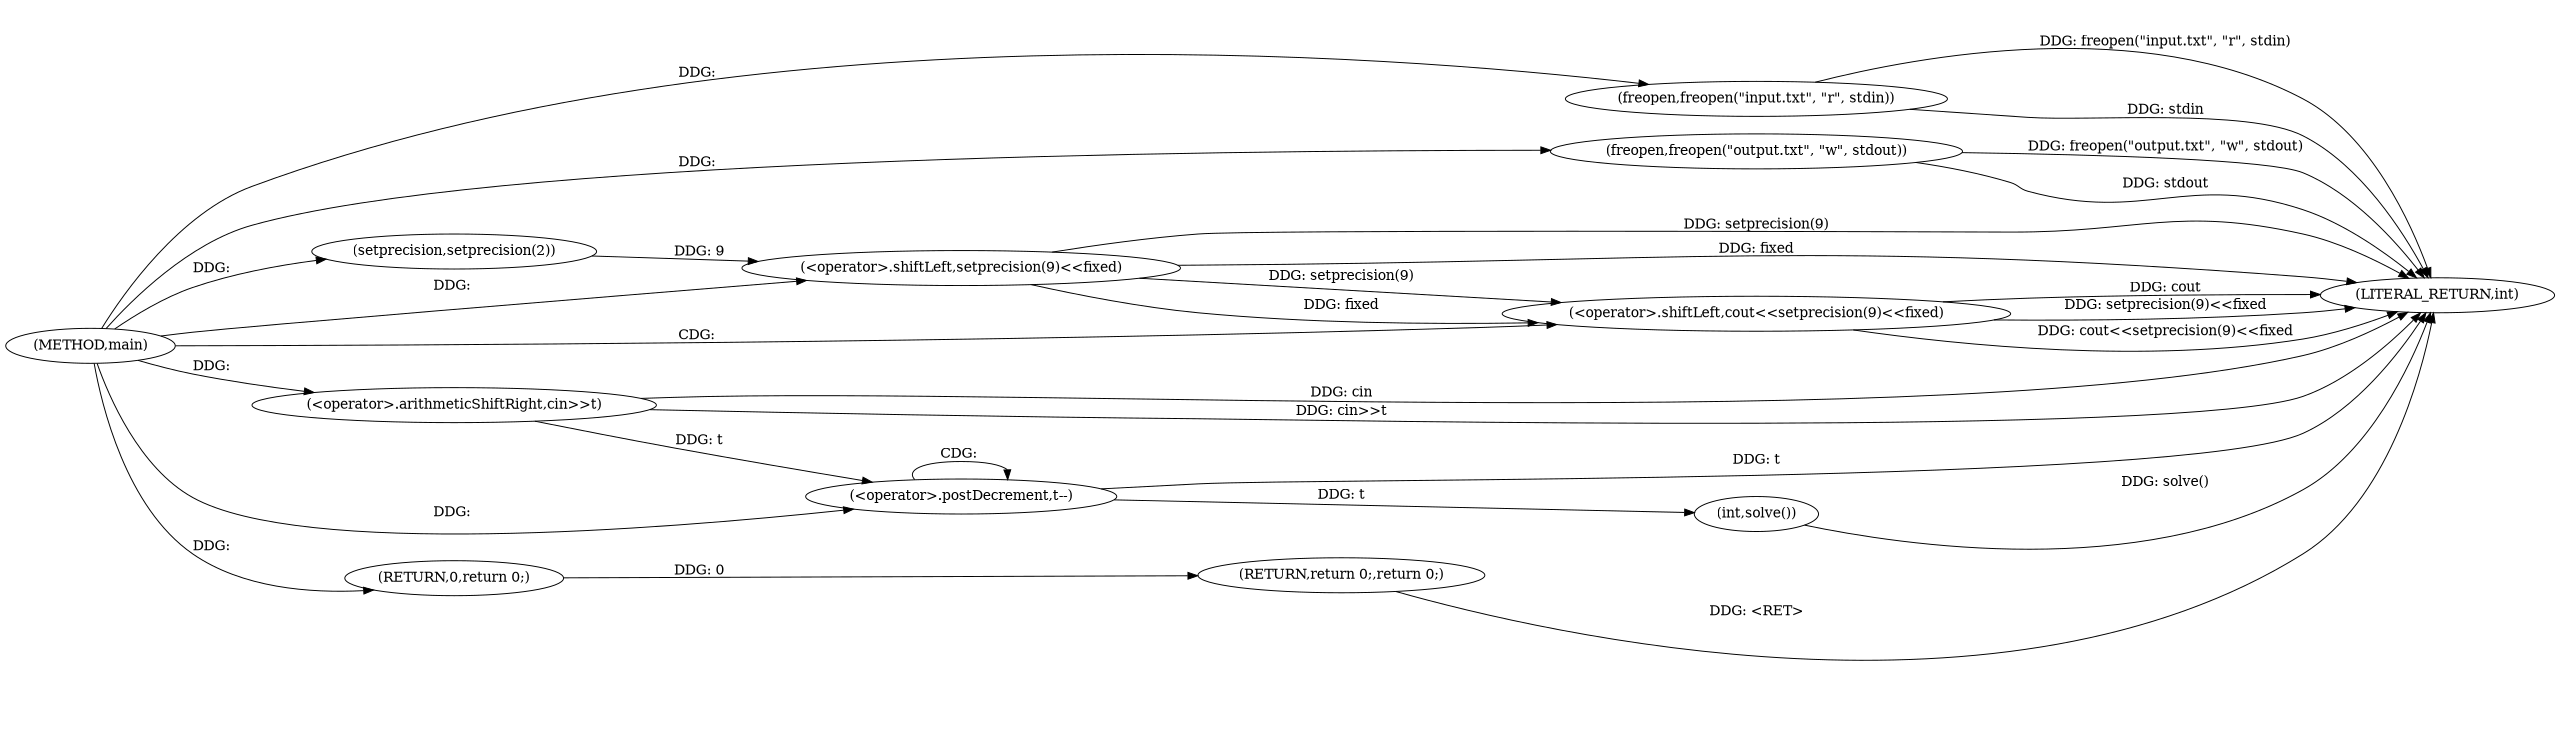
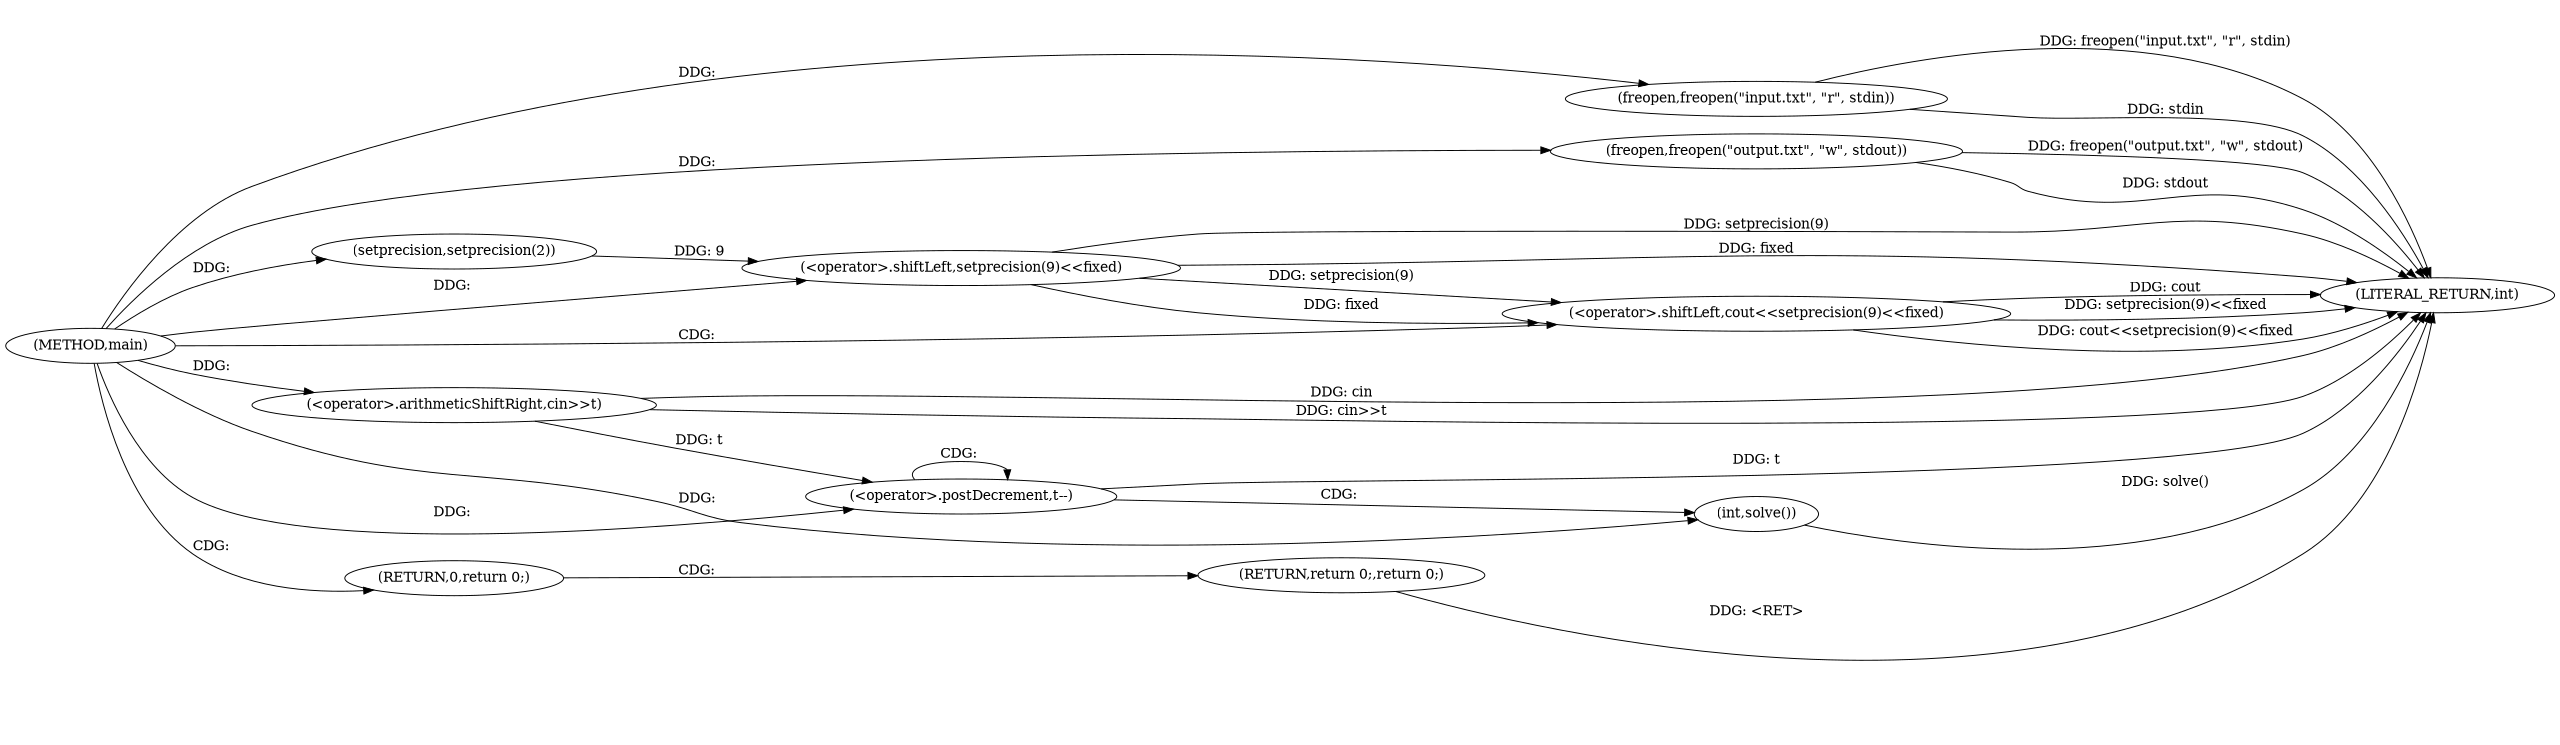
edge "(<operator>.postDecrement,t--)" -> "(int,solve())": label "DDG: t" -> "CDG: "
edge "(METHOD,main)" -> "(int,solve())": added, label "DDG:"
edge "(METHOD,main)" -> "(RETURN,0,return 0;)": label "DDG: " -> "CDG: "
edge "(RETURN,0,return 0;)" -> "(RETURN,return 0;,return 0;)": label "DDG: 0" -> "CDG: "
